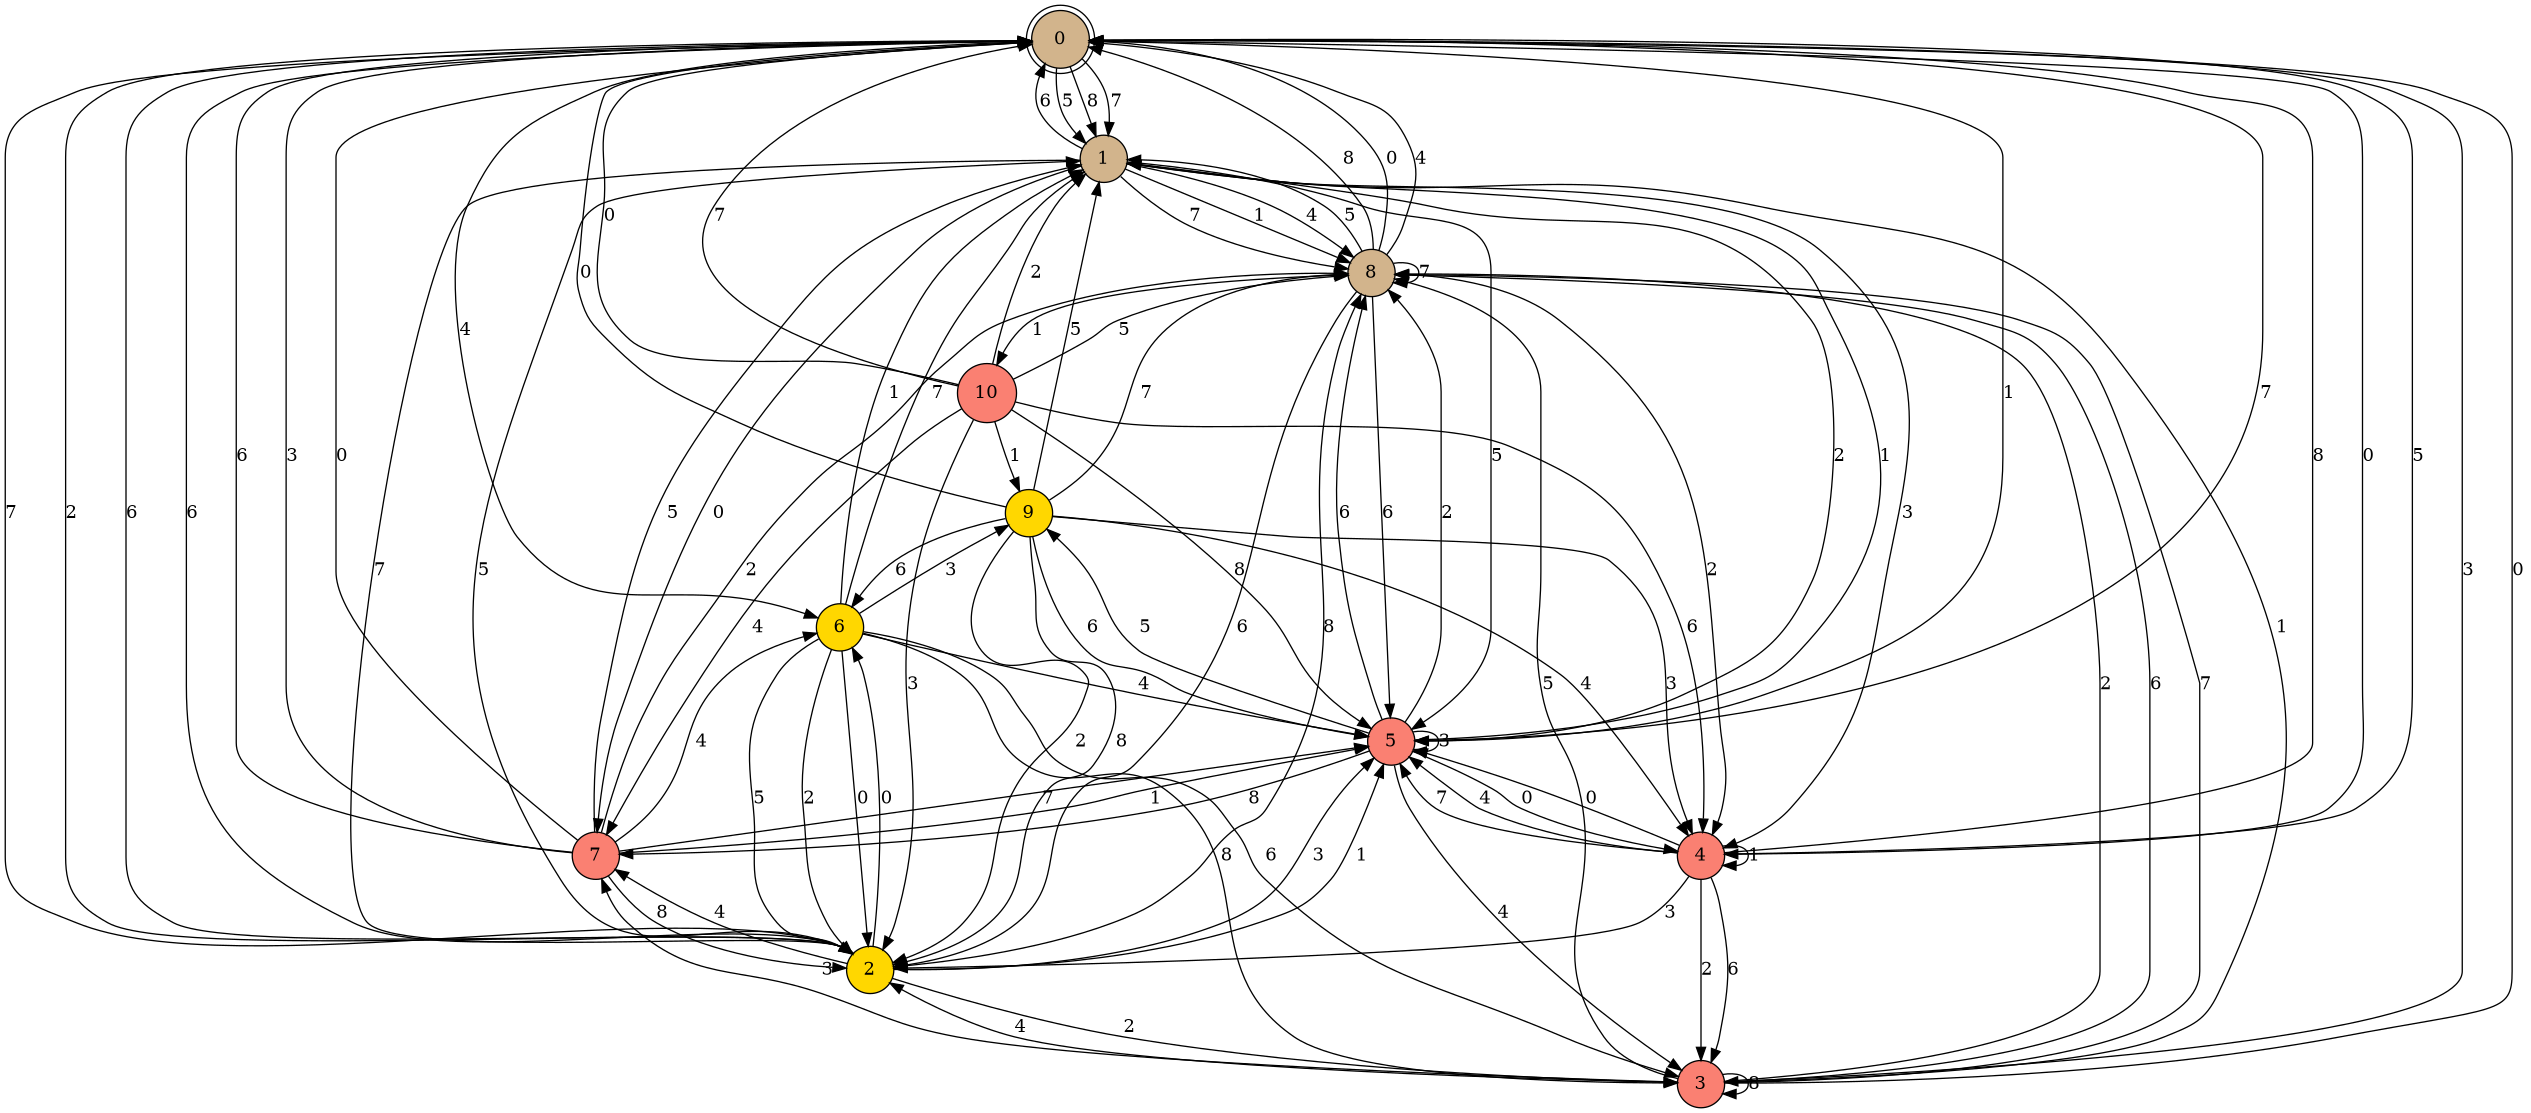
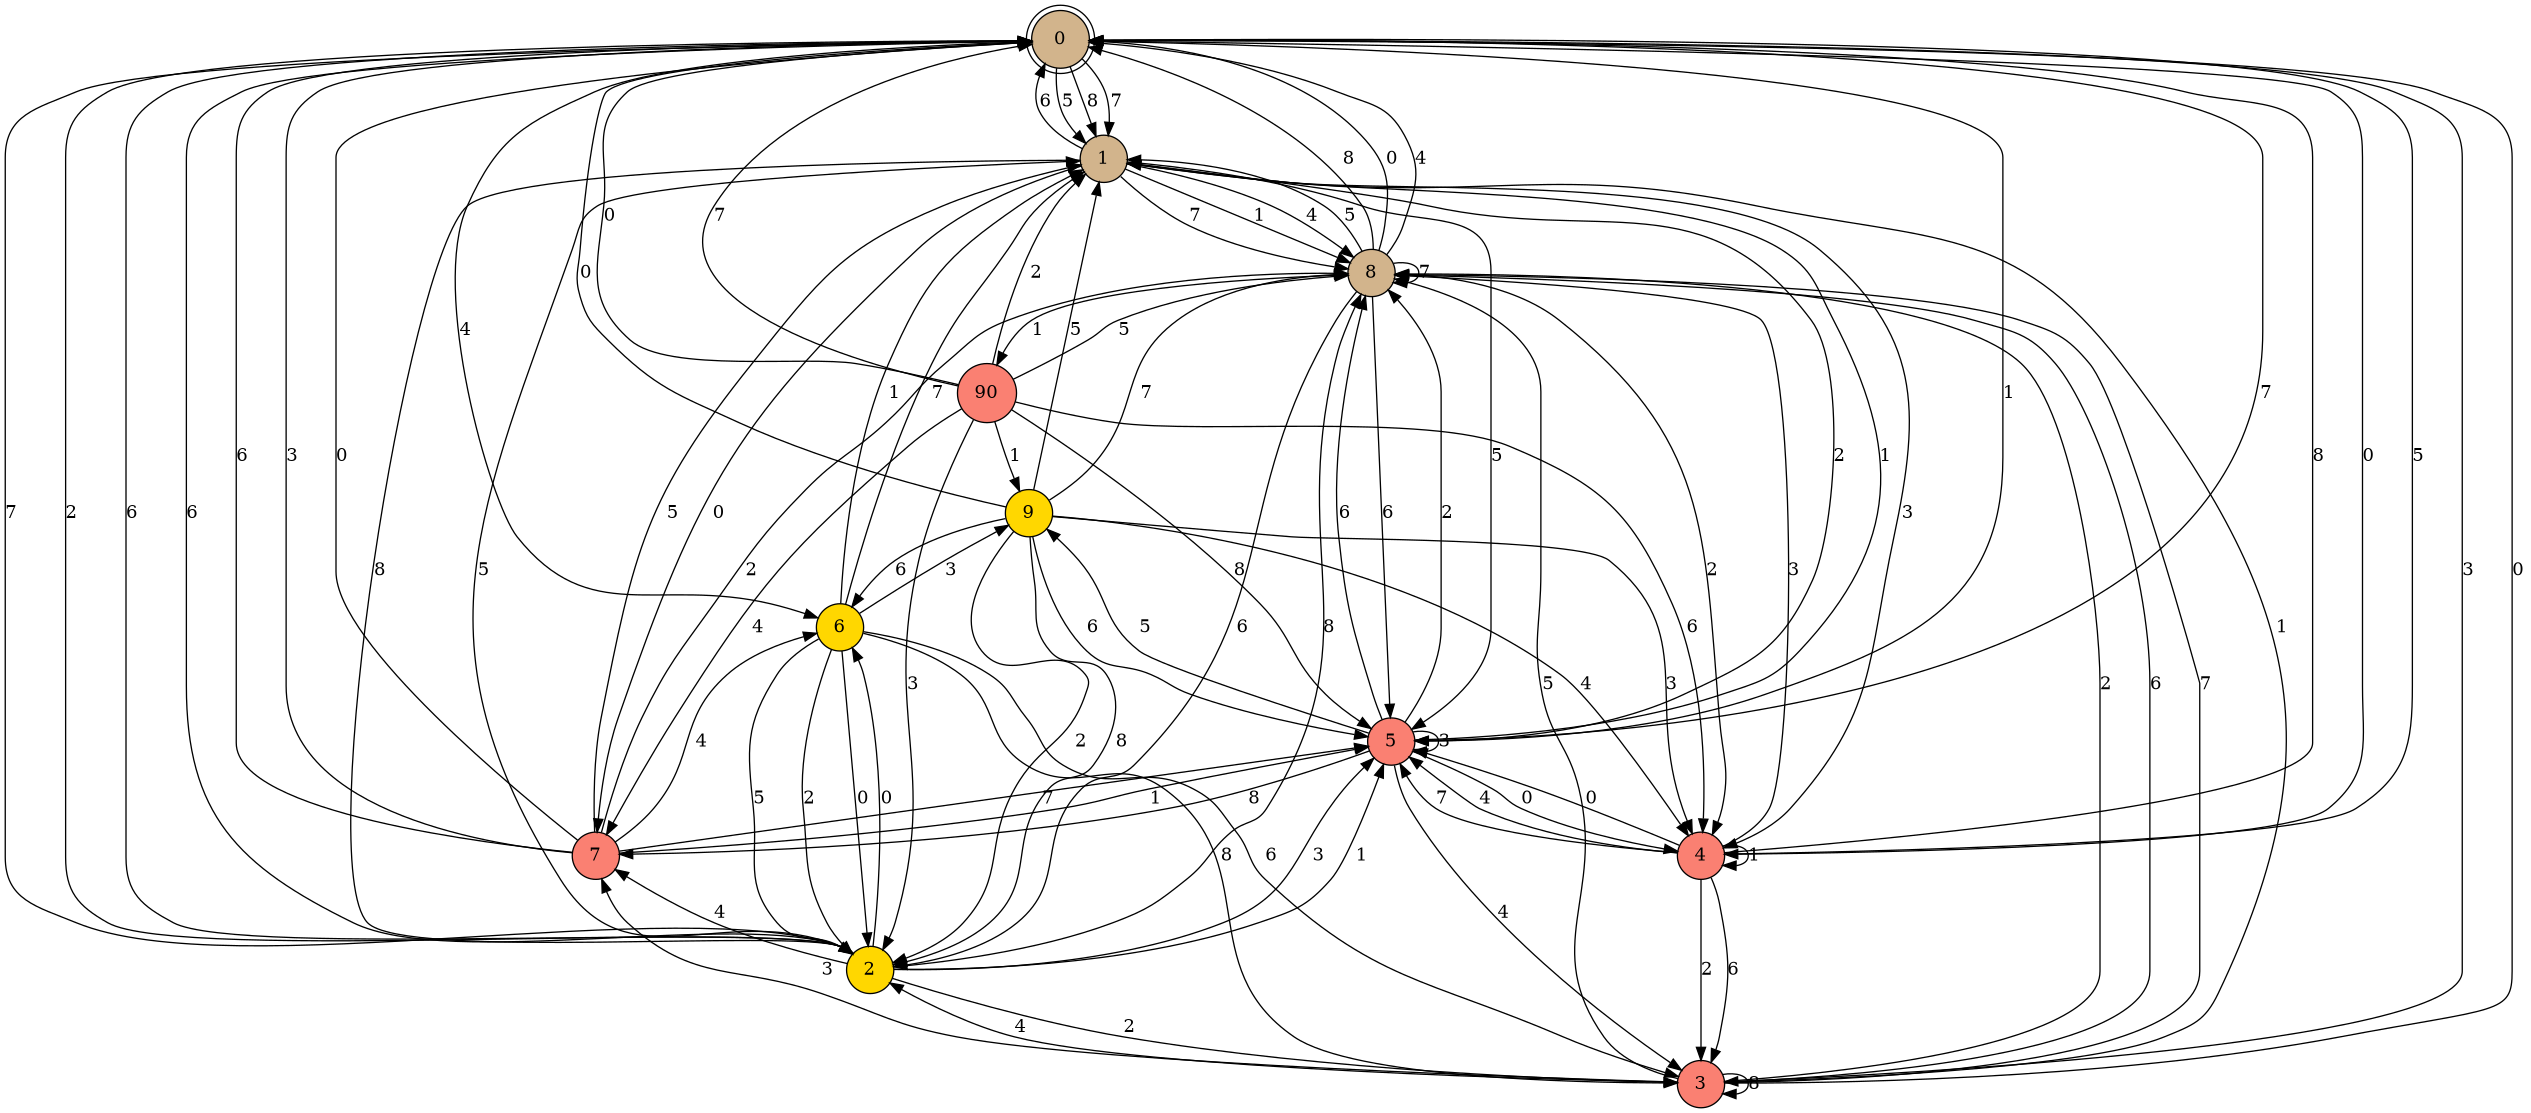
node "10": label "10" -> "90"
edge "1" -> "2": label "7" -> "8"
edge "6" -> "5": removed, label "4"
edge "7" -> "2": removed, label "8"
edge "4" -> "2": now "4" -> "8"
